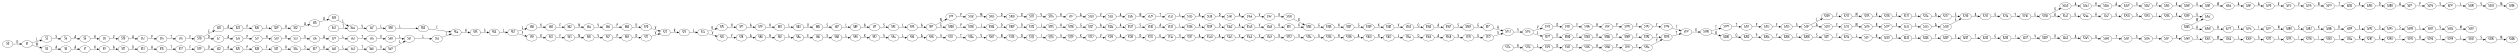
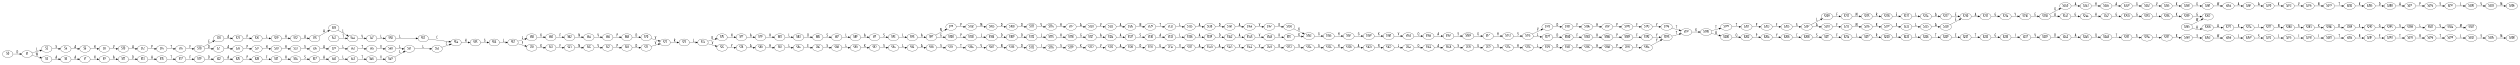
edge "S172" -> "S173": now "S172" -> "S174"
